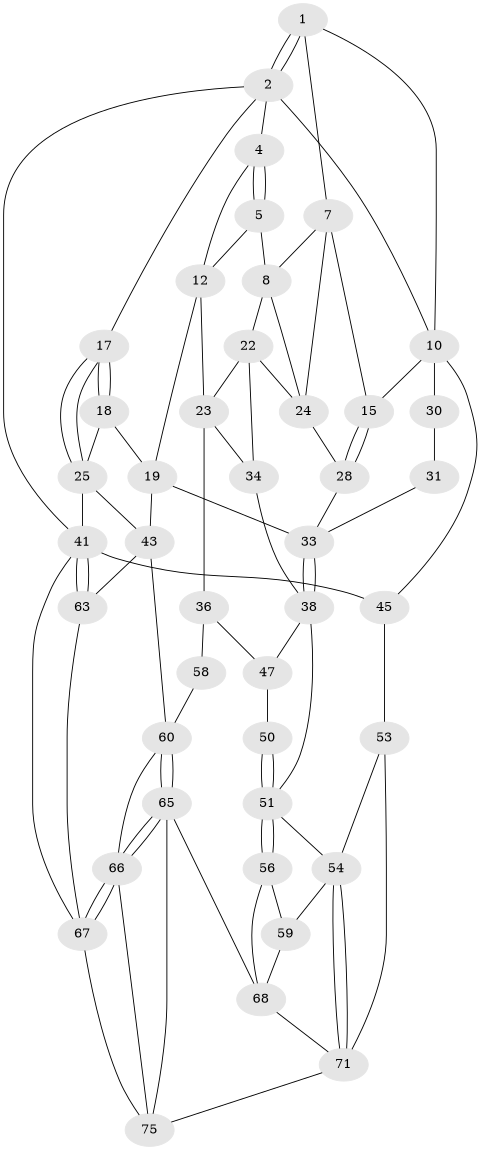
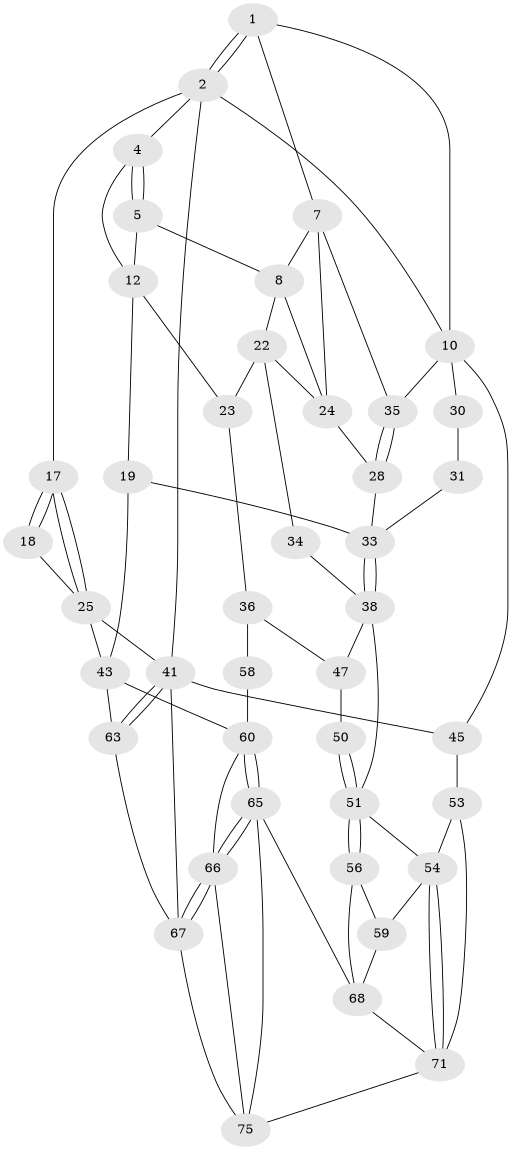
node "15": label "15" -> "35"
edge "18" -- "19": removed
edge "23" -- "34": removed
